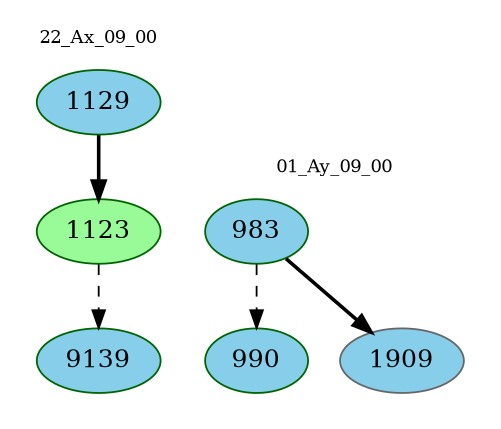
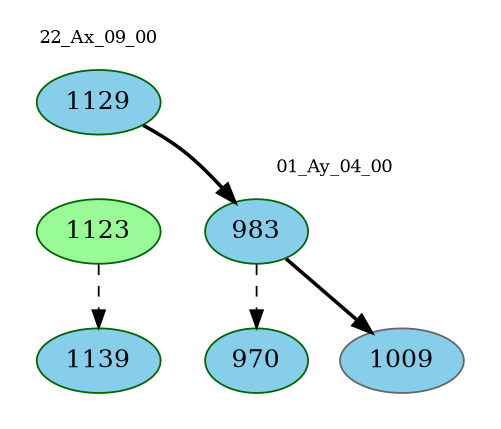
edge "1129" -> "1123": now "1129" -> "983"
cluster "01_Ay_09_00": label "01_Ay_09_00" -> "01_Ay_04_00"
node "9139": label "9139" -> "1139"
node "990": label "990" -> "970"
node "1909": label "1909" -> "1009"
